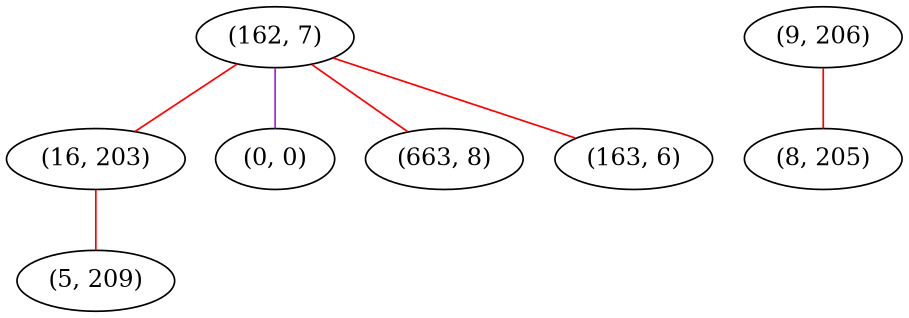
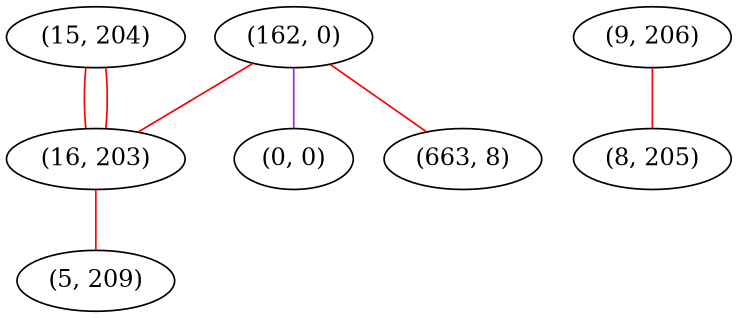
node "(15, 204)": added
node "(162, 7)": label "(162, 7)" -> "(162, 0)"
node "(163, 6)": removed
